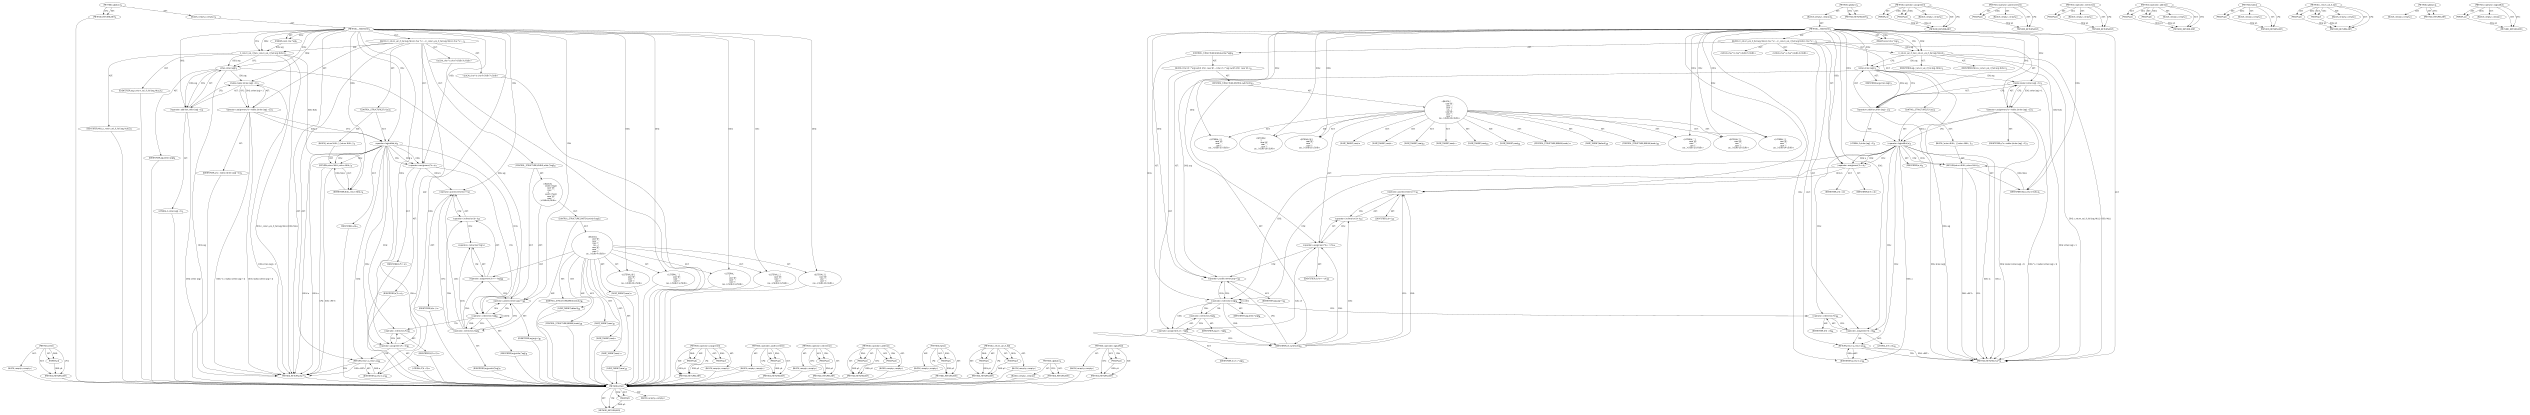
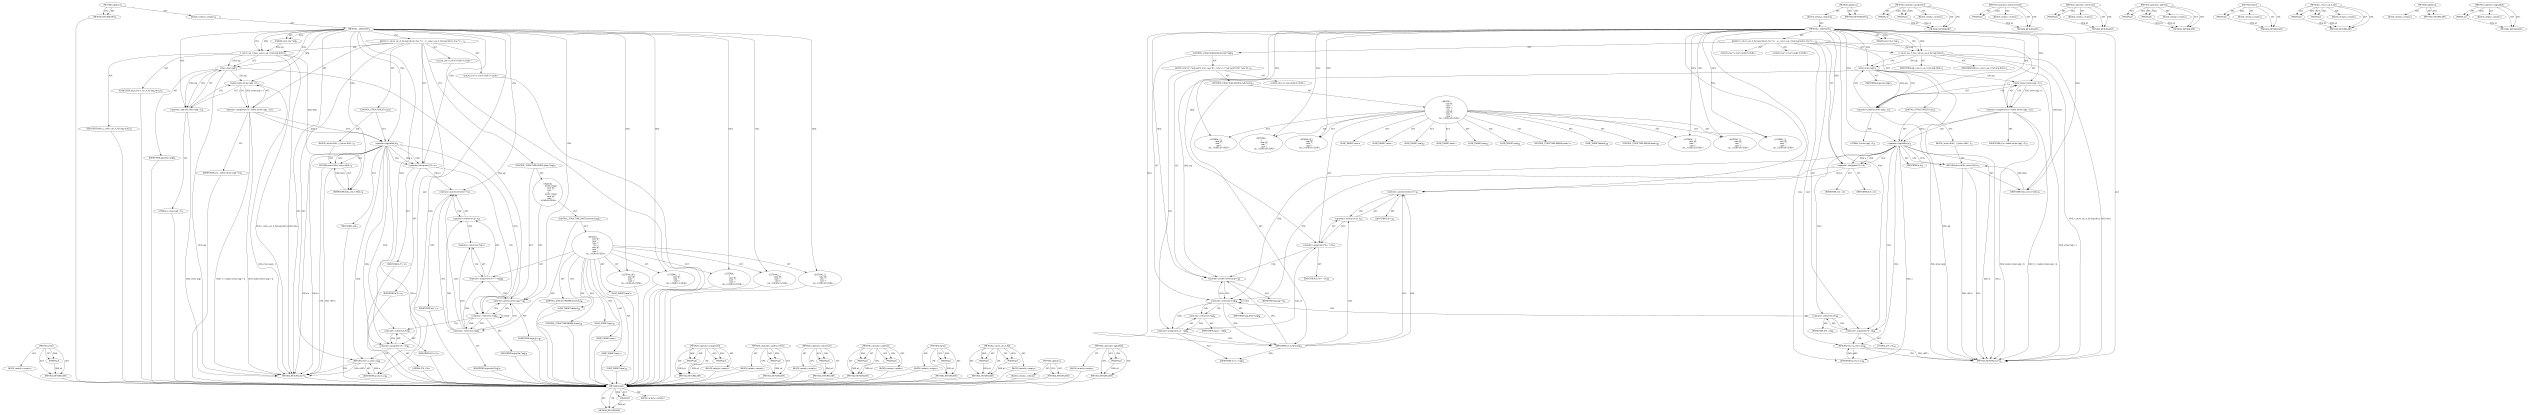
node "<(LOCAL,char ch: char)<SUB>9</SUB>>": added
edge "(IDENTIFIER,ch,switch(ch))" -> "(<operator>.assignment,*b++ = ch)": now "(IDENTIFIER,ch,switch(ch))" -> "(IDENTIFIER,ch,ch = *arg)"
